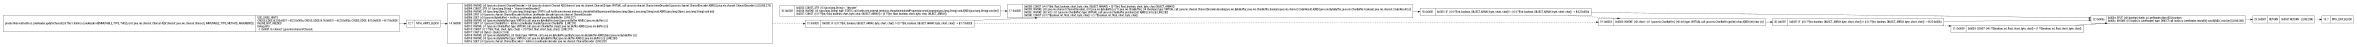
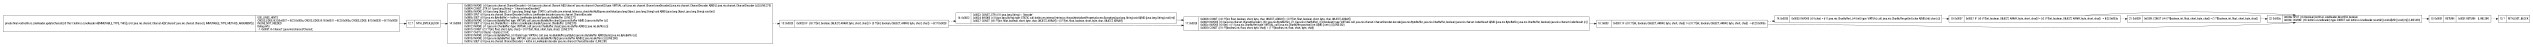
edge "15: 0x0020" -> "19: 0x0033": now "15: 0x0020" -> "16: 0x0022"
node "12: ?": text "MTH_HINTS_BLOCK" -> "MTH_ENTER_BLOCK"
